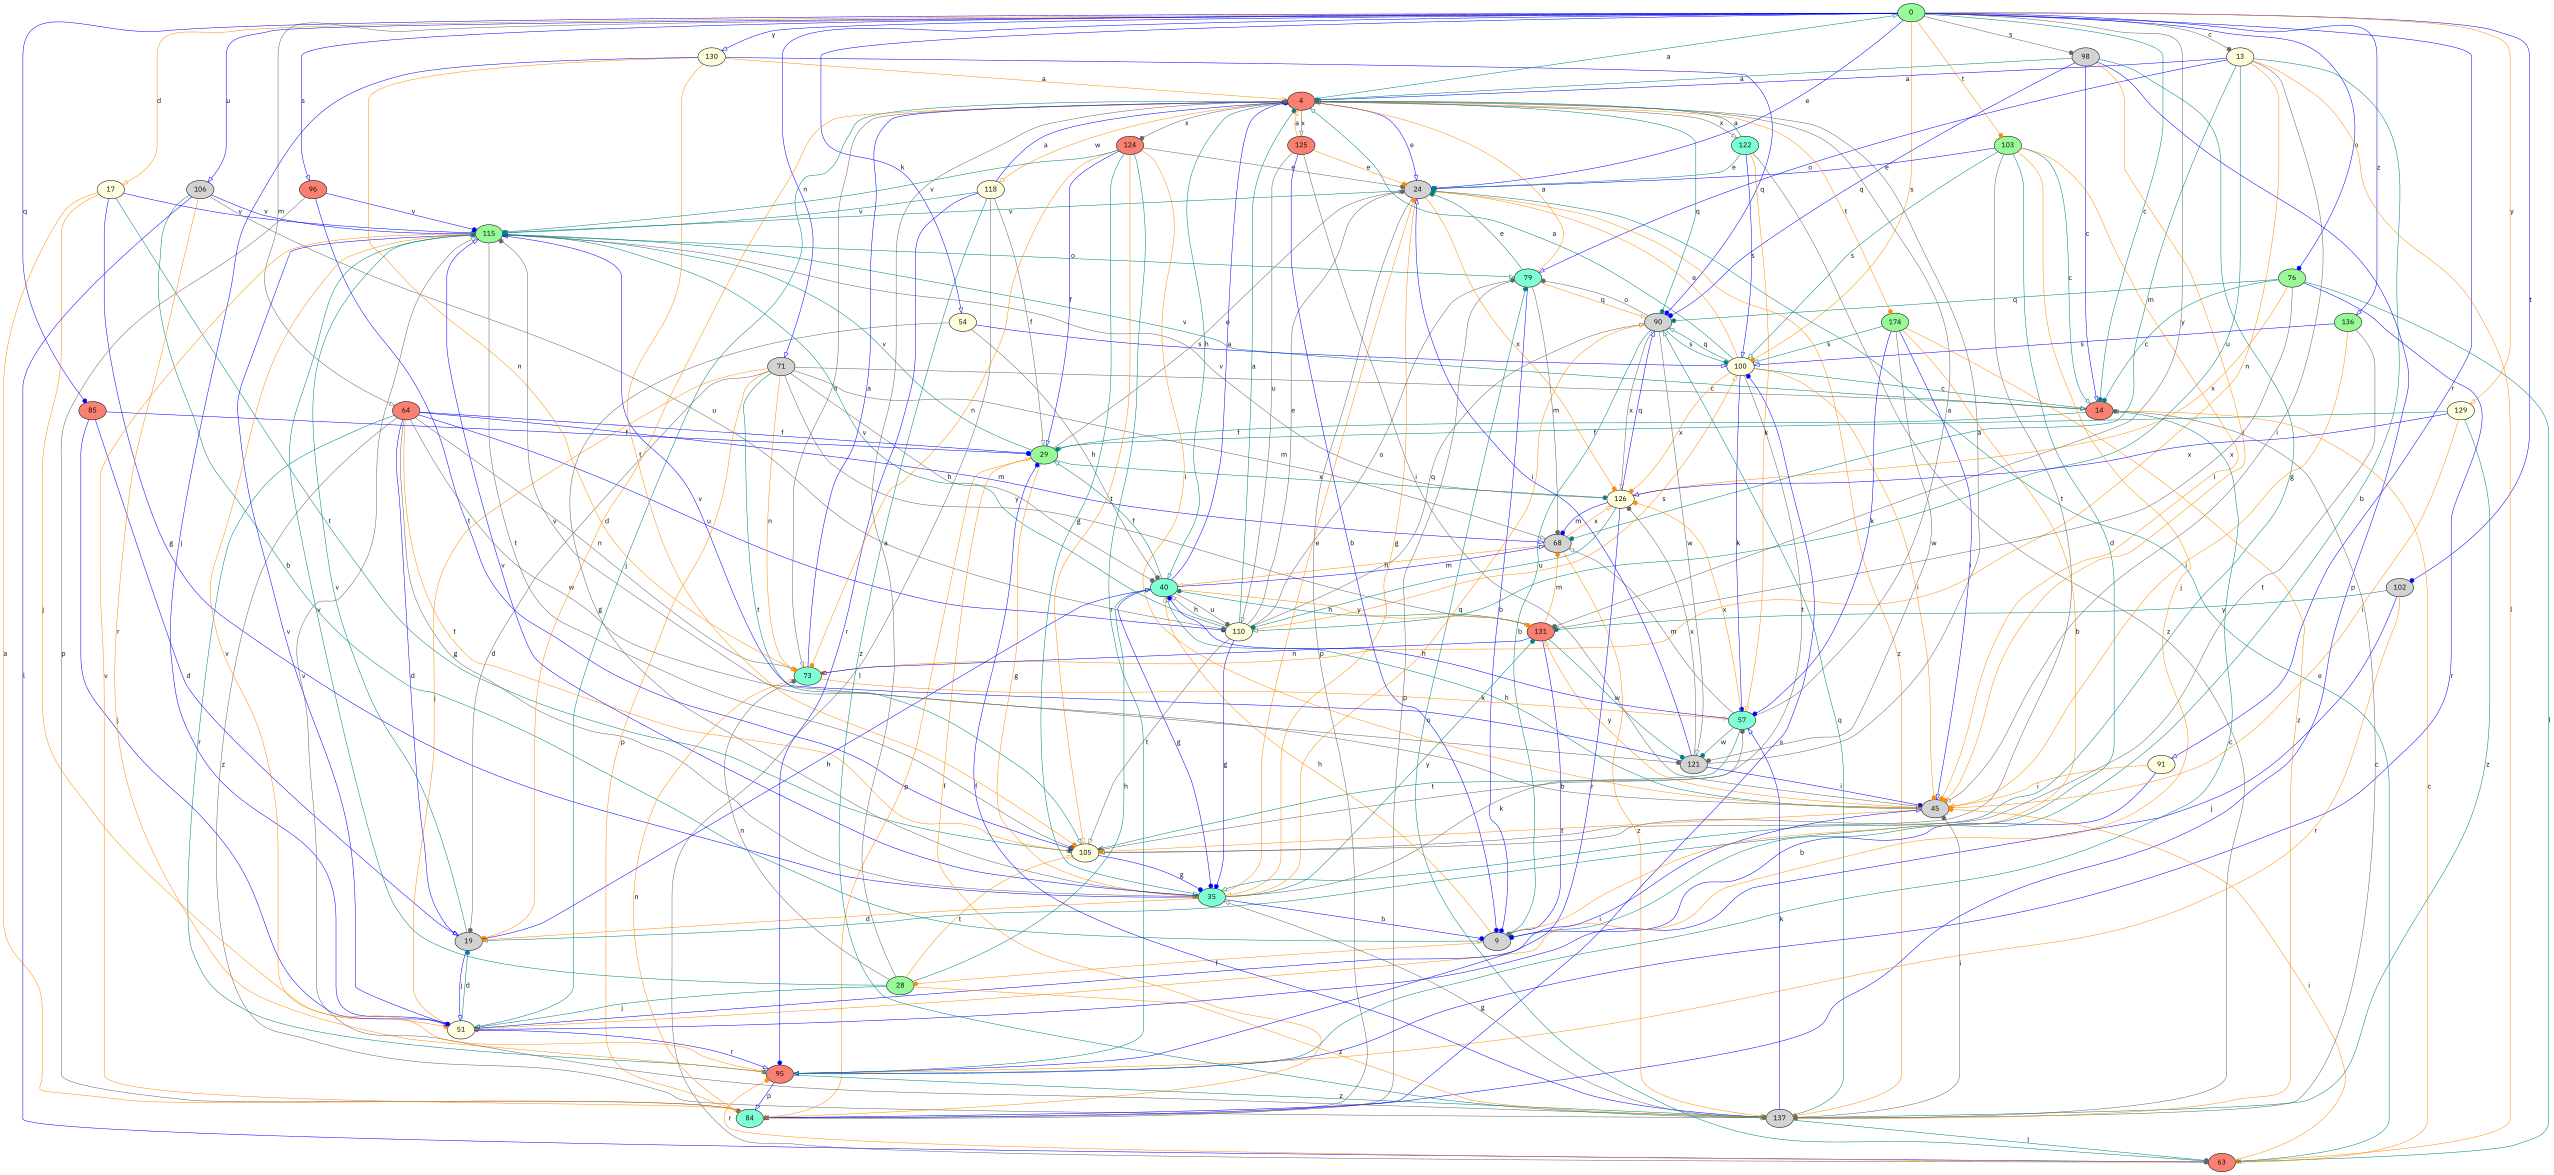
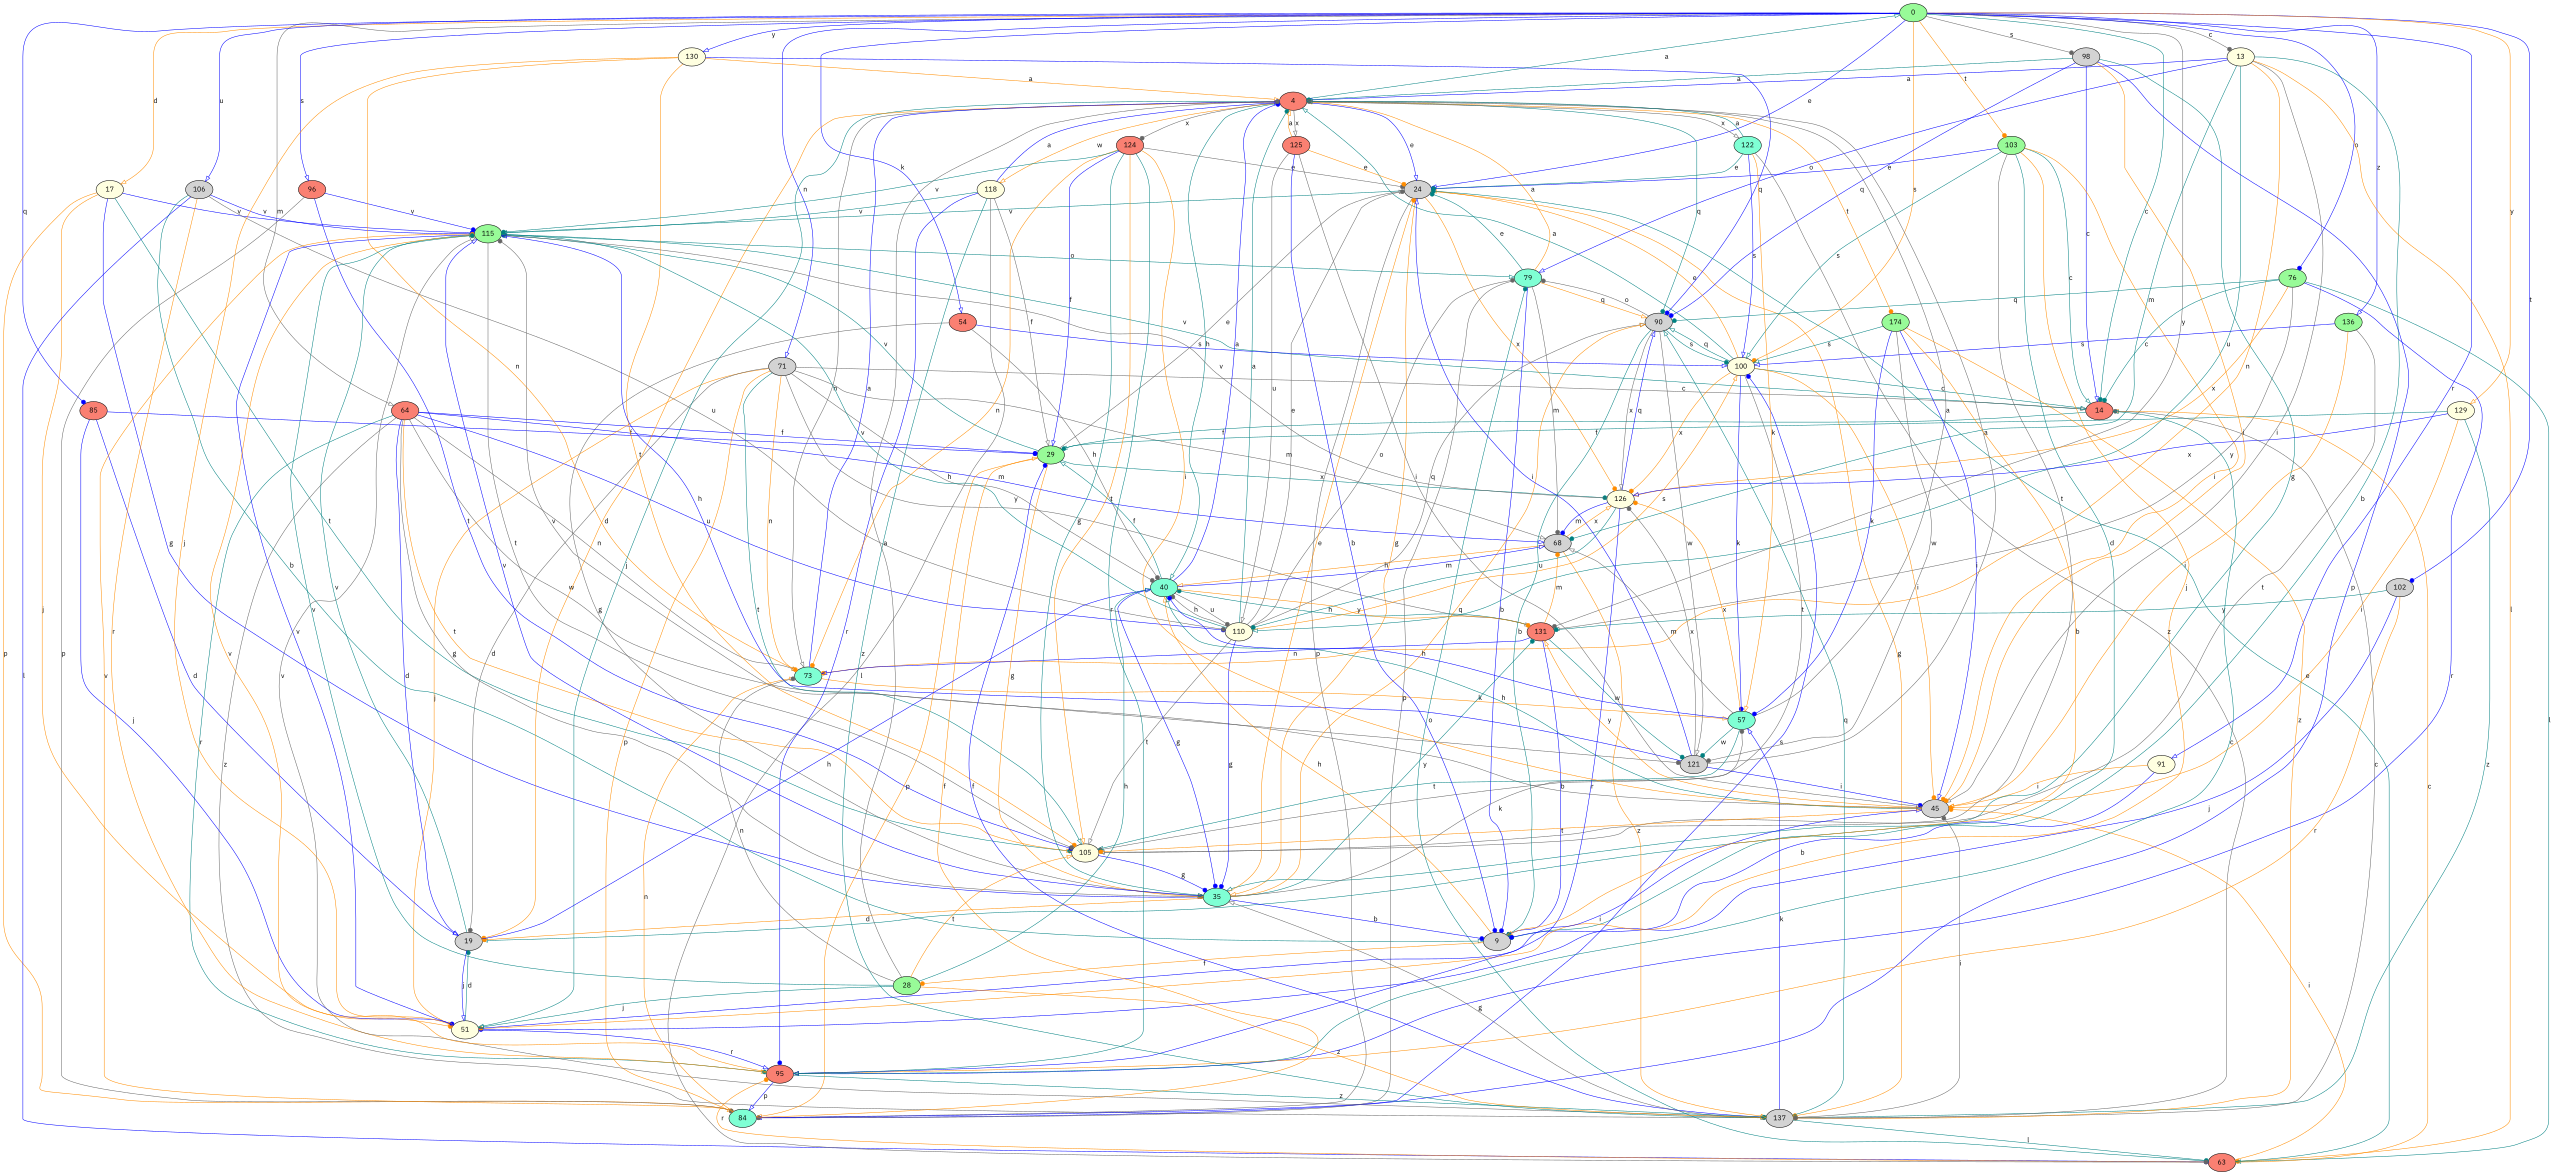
node "54": fillcolor lightyellow -> salmon
edge "130" -> "51": color blue -> darkorange
edge "76" -> "131": label "x" -> "y"
edge "121" -> "115": label "v" -> "h"
edge "110" -> "40": arrowhead onormal -> dot
edge "17" -> "84": label "a" -> "p"
edge "24" -> "137": label "z" -> "g"
